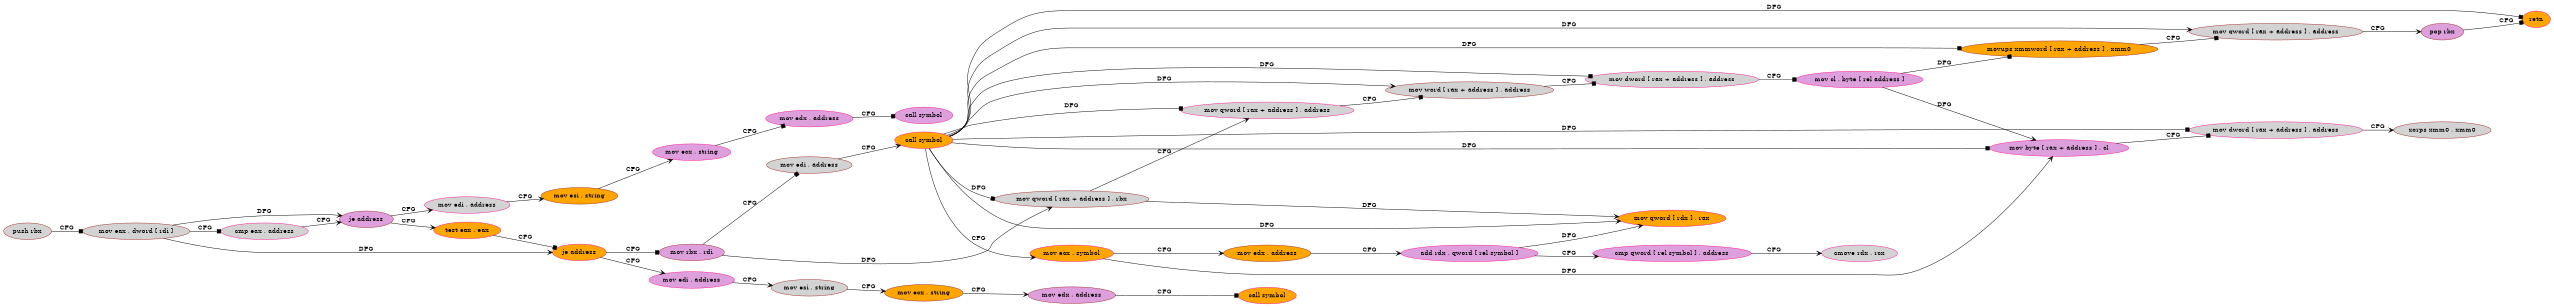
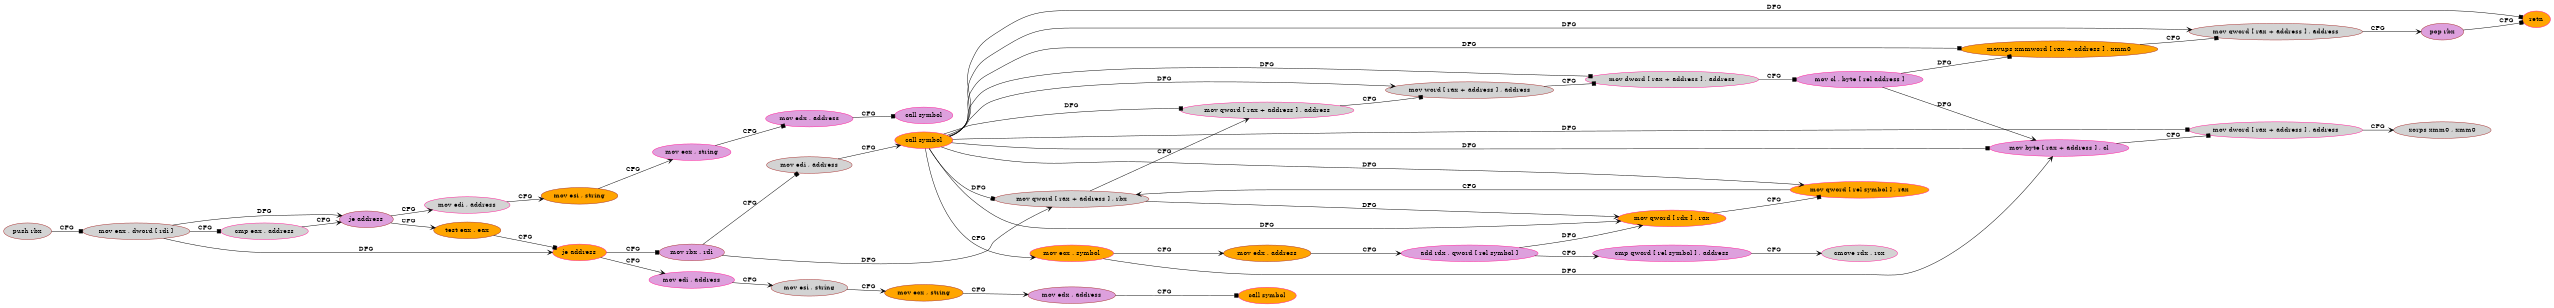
node "mov qword [ rel symbol ] , rax": added
node "test eax , eax": color deeppink -> brown
